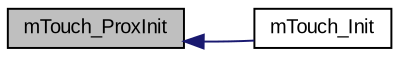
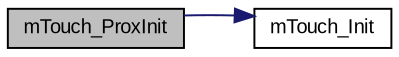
edge "mTouch_Init" -> "mTouch_ProxInit": reversed
